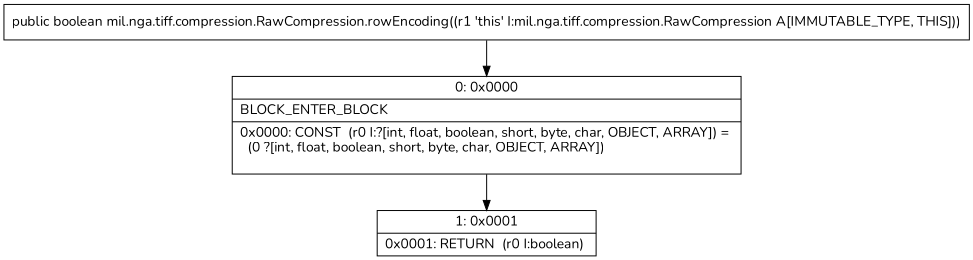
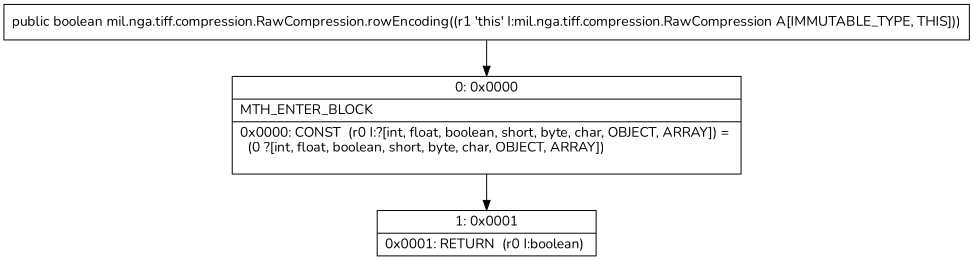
node "0: 0x0000": text "BLOCK_ENTER_BLOCK" -> "MTH_ENTER_BLOCK"
